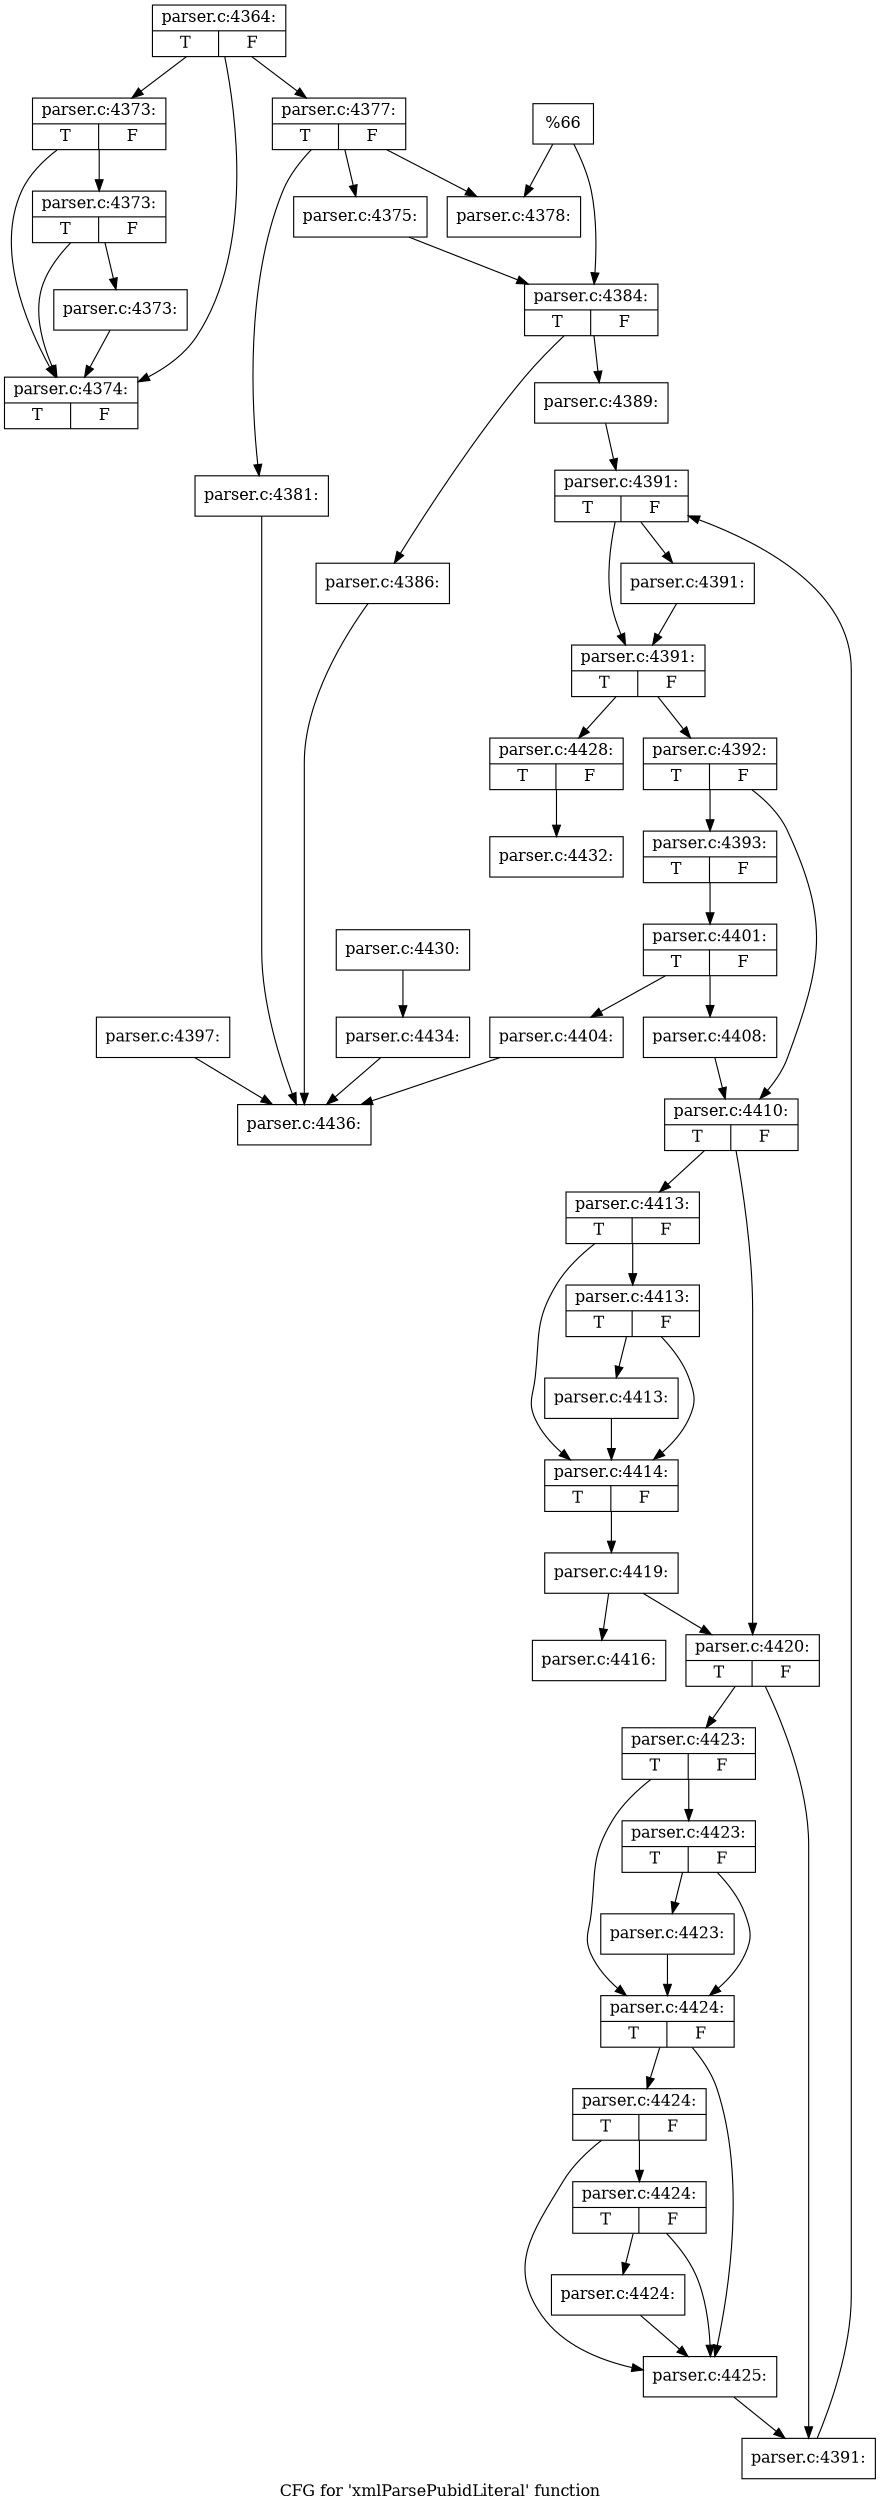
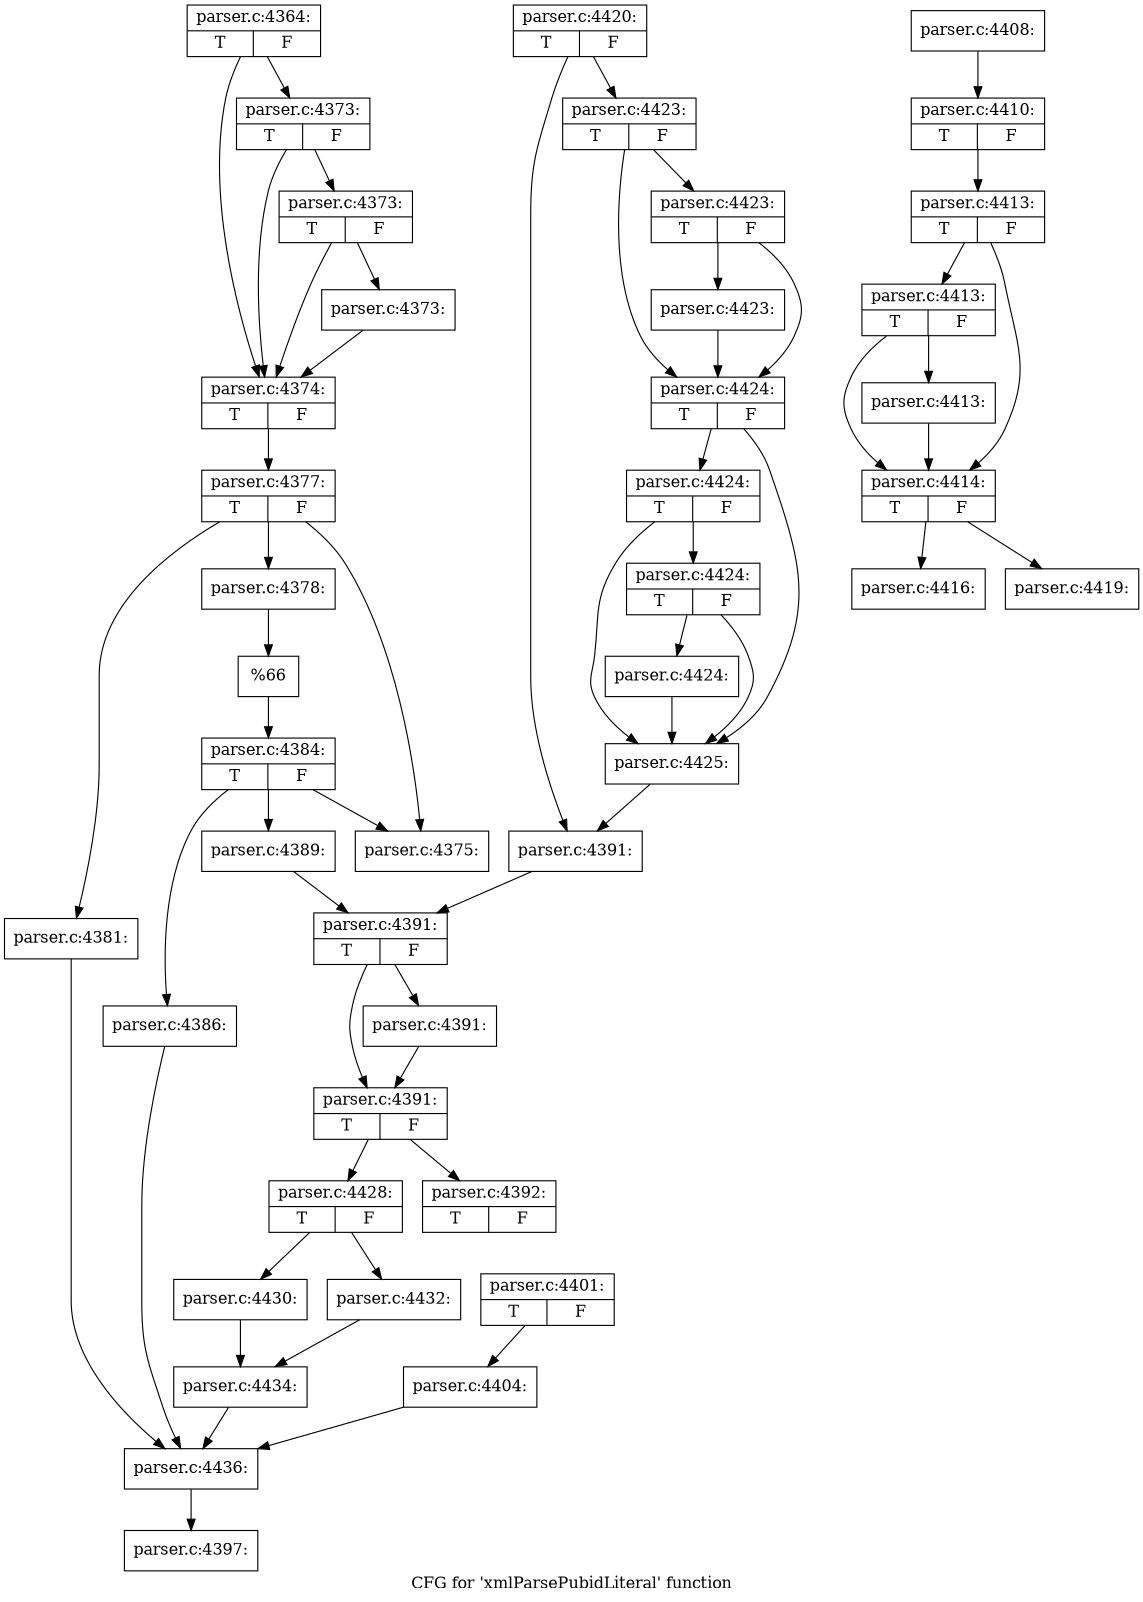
edge "parser.c:4364:" -> "parser.c:4377:": now "parser.c:4374:" -> "parser.c:4377:"
edge "%66" -> "parser.c:4378:": reversed
edge "parser.c:4375:" -> "parser.c:4384:": reversed
node "parser.c:4393:": removed
edge "parser.c:4392:" -> "parser.c:4410:": removed
edge "parser.c:4401:" -> "parser.c:4408:": removed
edge "parser.c:4397:" -> "parser.c:4436:": reversed
edge "parser.c:4428:" -> "parser.c:4430:": added
edge "parser.c:4432:" -> "parser.c:4434:": added
edge "parser.c:4410:" -> "parser.c:4420:": removed
edge "parser.c:4419:" -> "parser.c:4416:": now "parser.c:4414:" -> "parser.c:4416:"
edge "parser.c:4419:" -> "parser.c:4420:": removed
